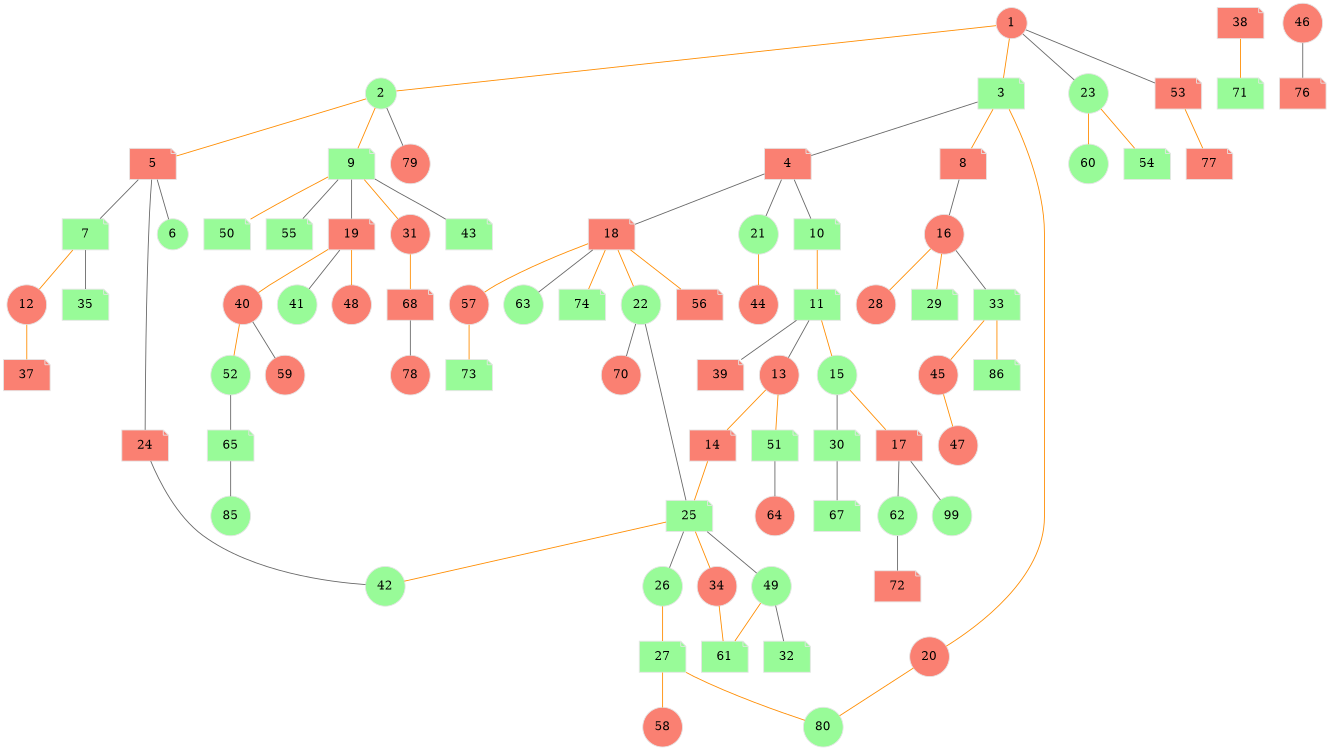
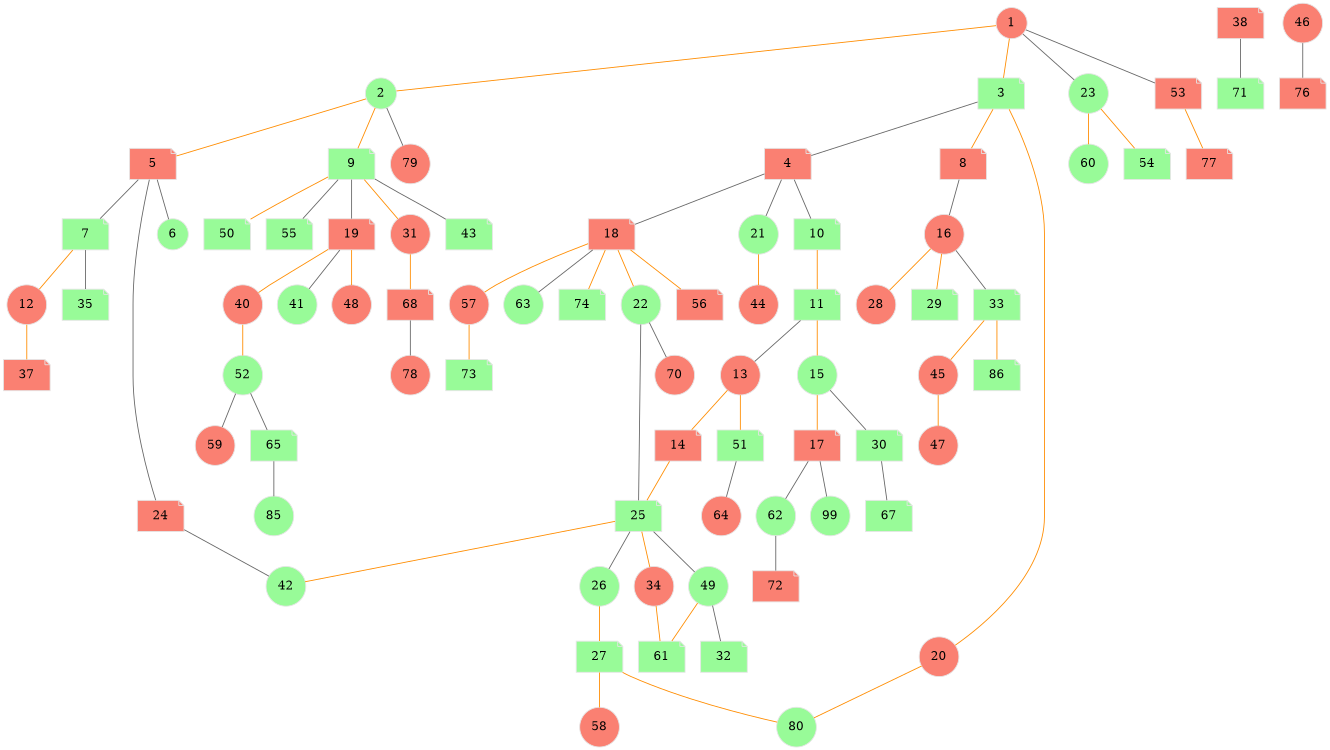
edge "38" -- "71": color darkorange -> gray40
edge "40" -- "59": now "52" -- "59"
node "39": removed
